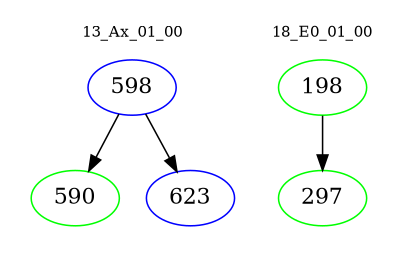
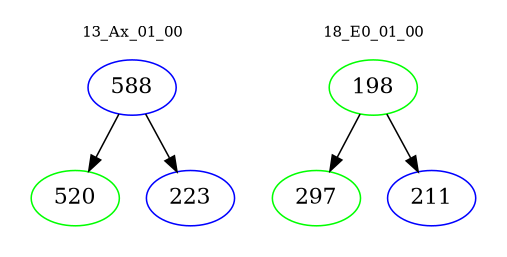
node "598": label "598" -> "588"
node "590": label "590" -> "520"
node "623": label "623" -> "223"
node "211": added
